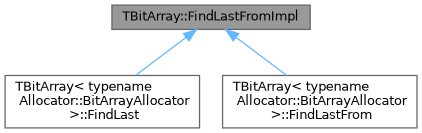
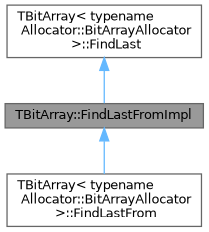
edge "TBitArray< typename Allocator::BitArrayAllocator >::FindLast" -> "TBitArray::FindLastFromImpl": reversed
